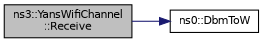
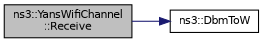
node "ns0::DbmToW": label "ns0::DbmToW" -> "ns3::DbmToW"
